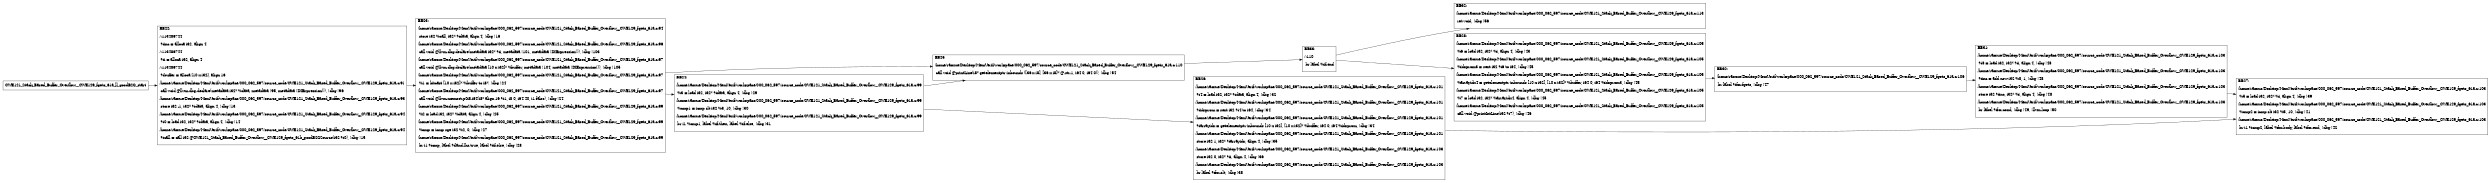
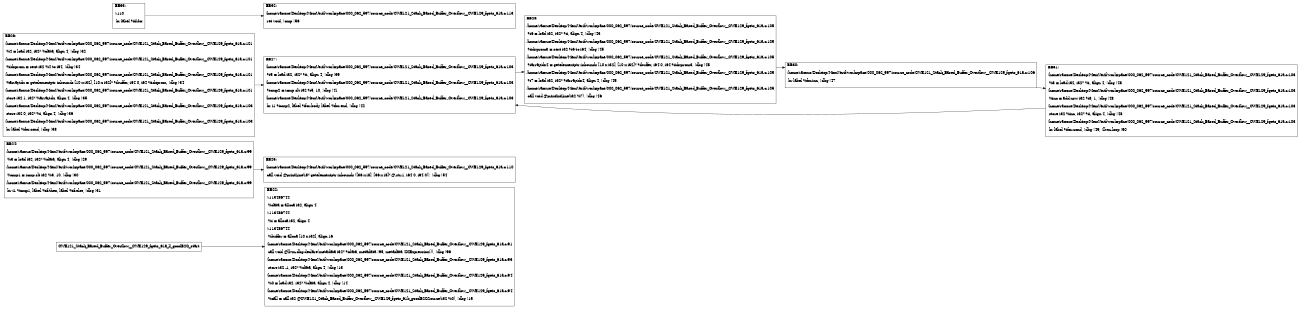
node "BB32:": text "ret void, !dbg !56" -> "ret void, !cmp !56"
node "BB22:": text "%inc = alloca i32, align 4" -> "%data = alloca i32, align 4"
edge "BB25:" -> "BB33:": removed
edge "BB33:" -> "BB28:": now "BB27:" -> "BB28:"
node "BB33:": text "br label %if.end" -> "br label %if.for"
node "BB23:": removed
node "BB30:": text "br label %for.fgets, !dbg !47" -> "br label %for.inc, !dbg !47"
edge "BB24:" -> "BB26:": removed
node "BB26:": text "br label %for.slt, !dbg !38" -> "br label %for.cond, !dbg !38"
